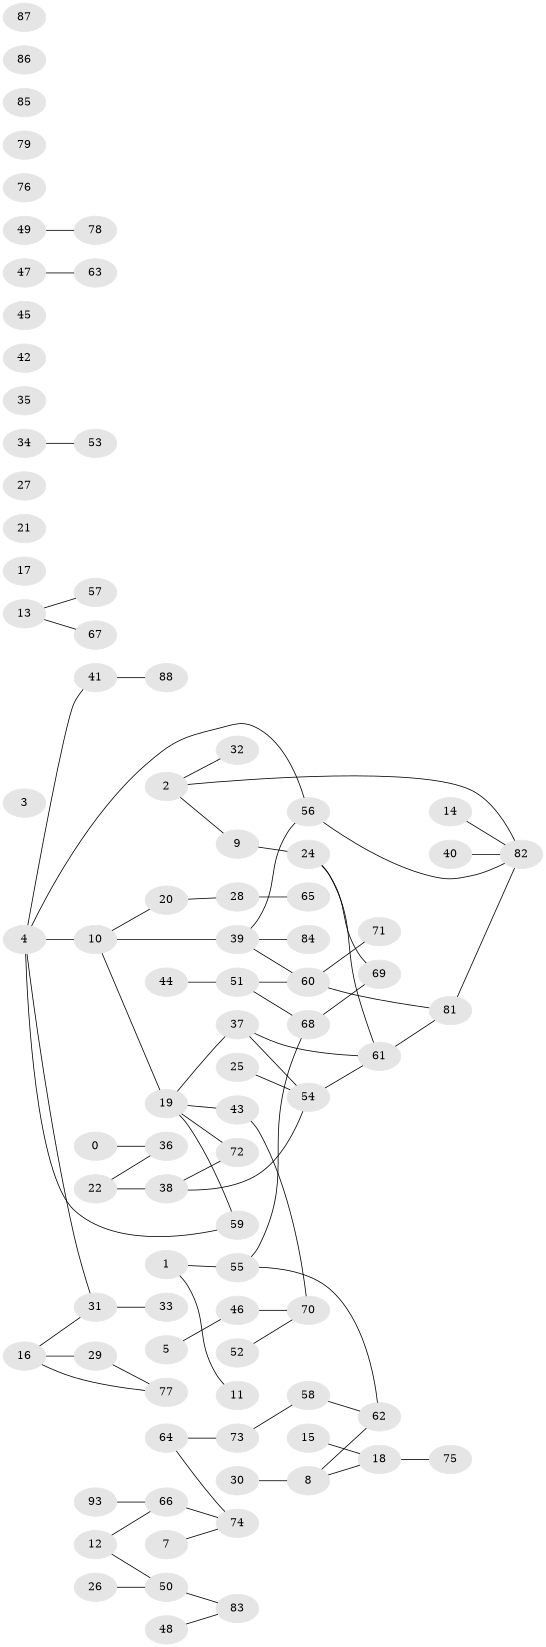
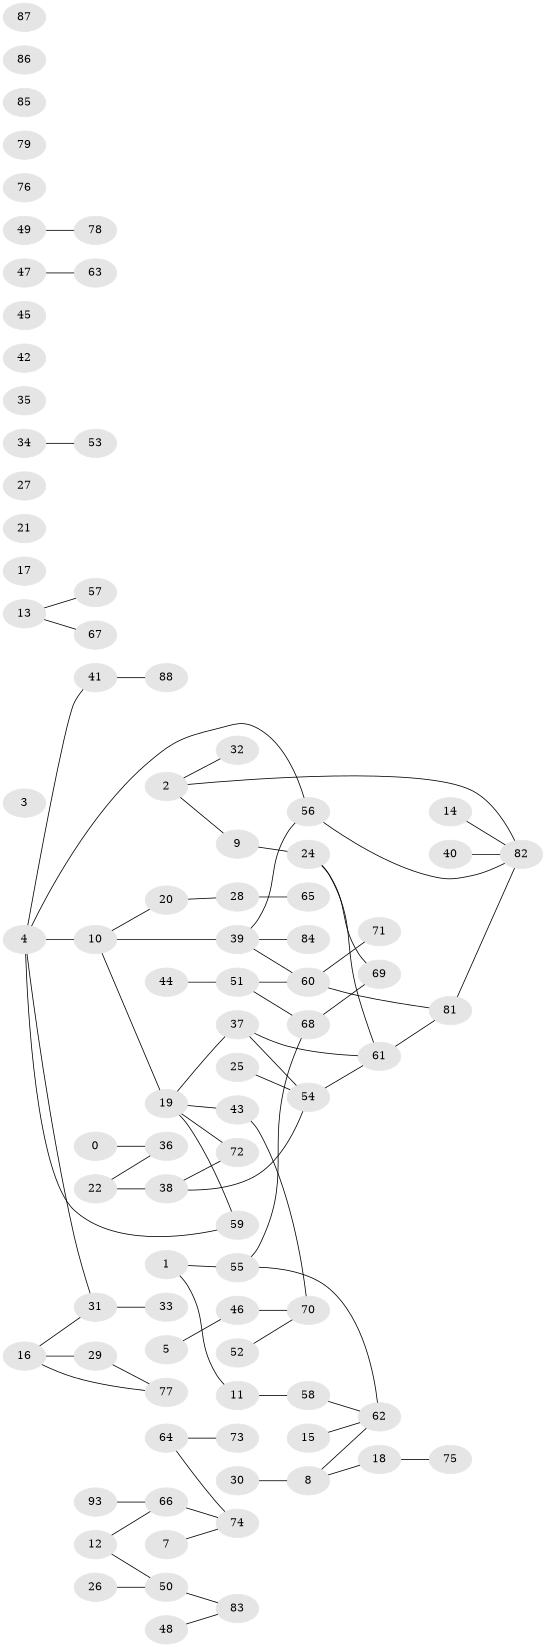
edge "58" -- "73": now "58" -- "11"
edge "15" -- "18": now "15" -- "62"
